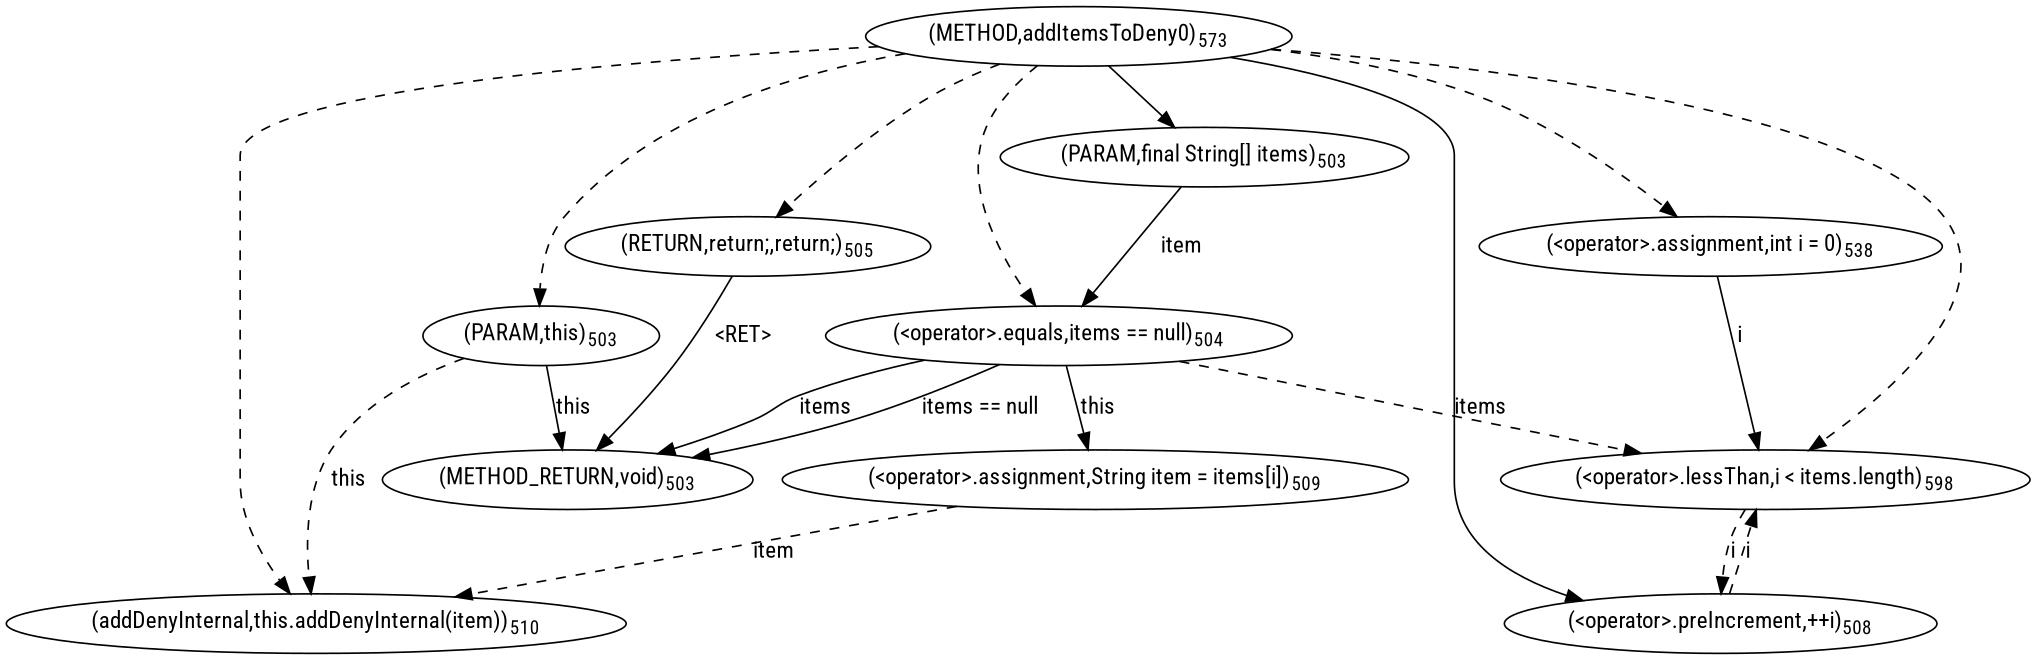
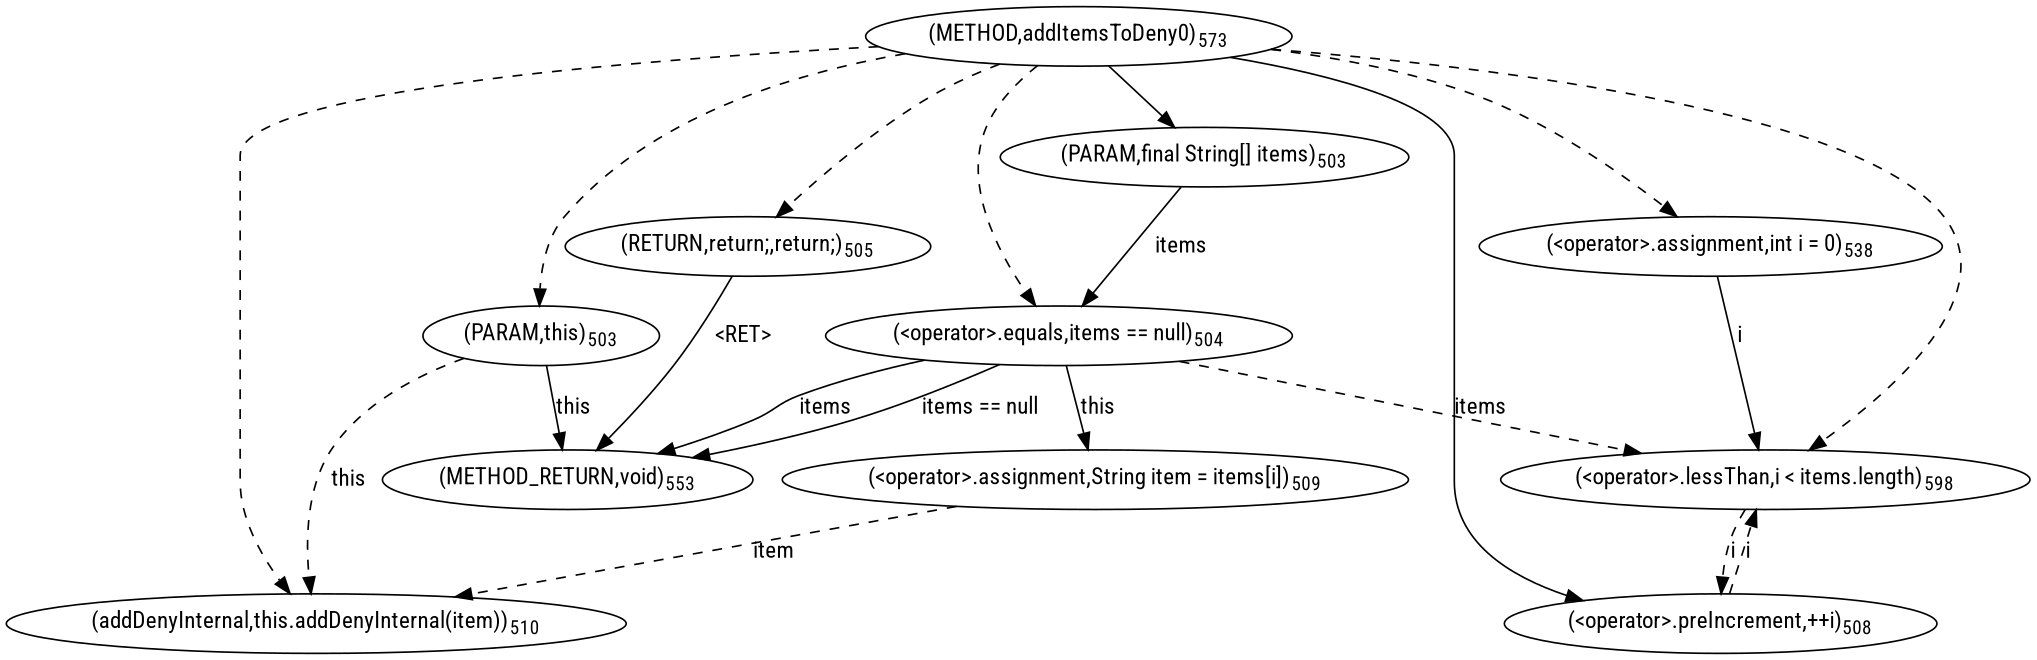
edge "(PARAM,final String[] items)" -> "(<operator>.equals,items == null)": label "item" -> "items"
node "(METHOD_RETURN,void)": text "503" -> "553"
